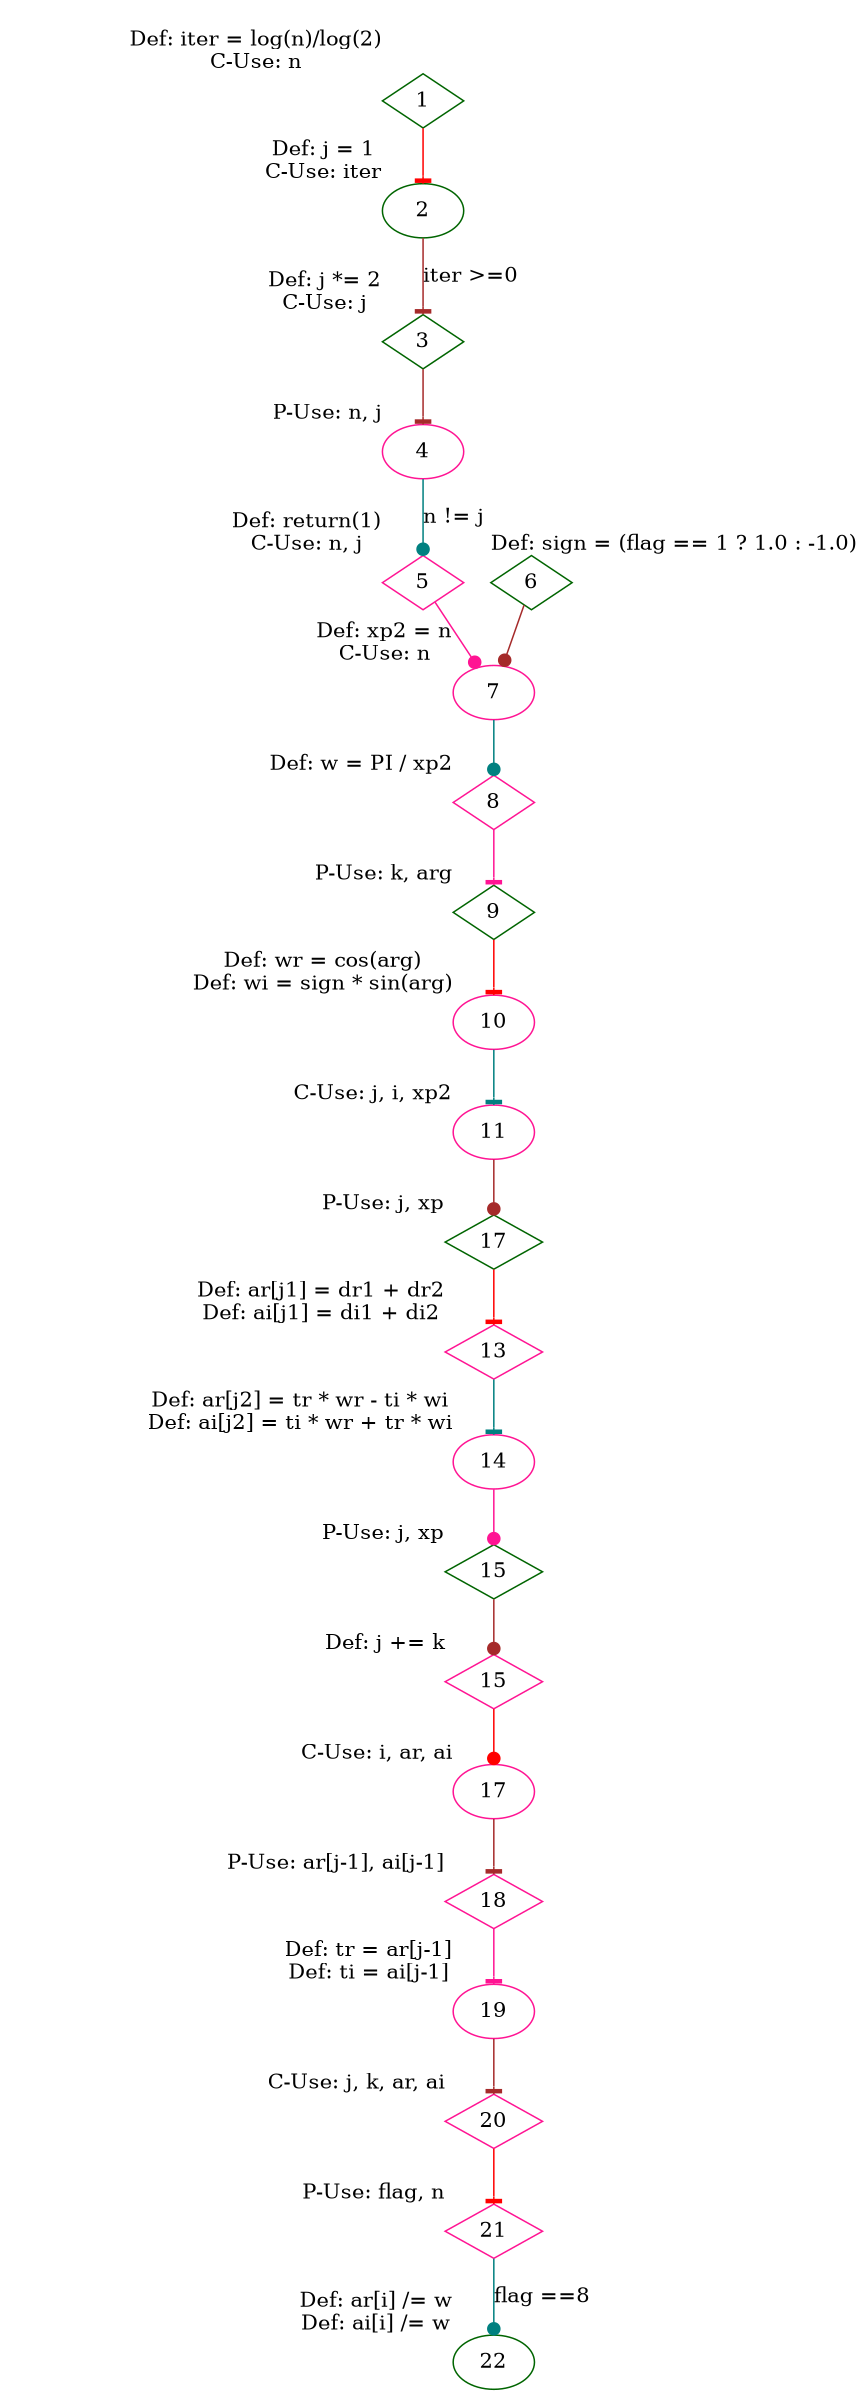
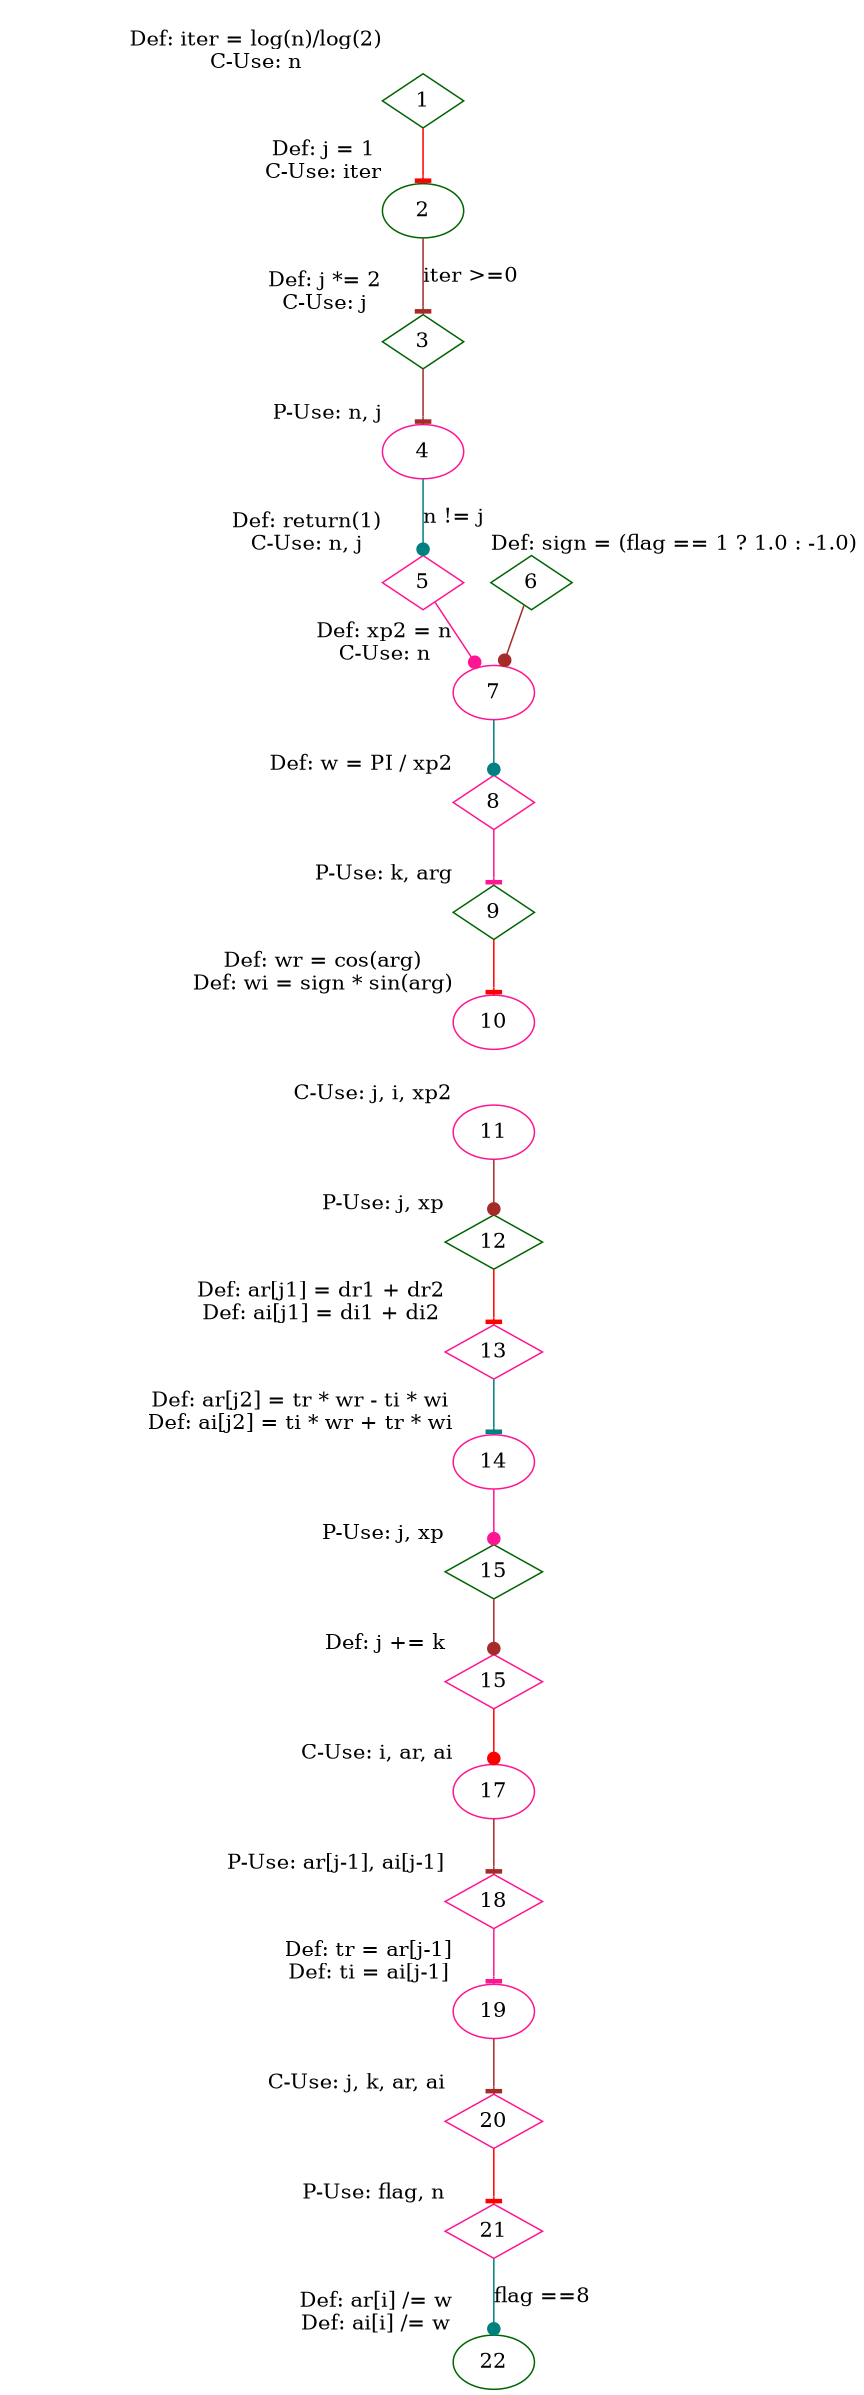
edge "10 Def: wr = cos(arg) Def: wi = sign * sin(arg)" -> "11 C-Use: j, i, xp2": removed
node "17 P-Use: j, xp": label "17 P-Use: j, xp" -> "12 P-Use: j, xp"
